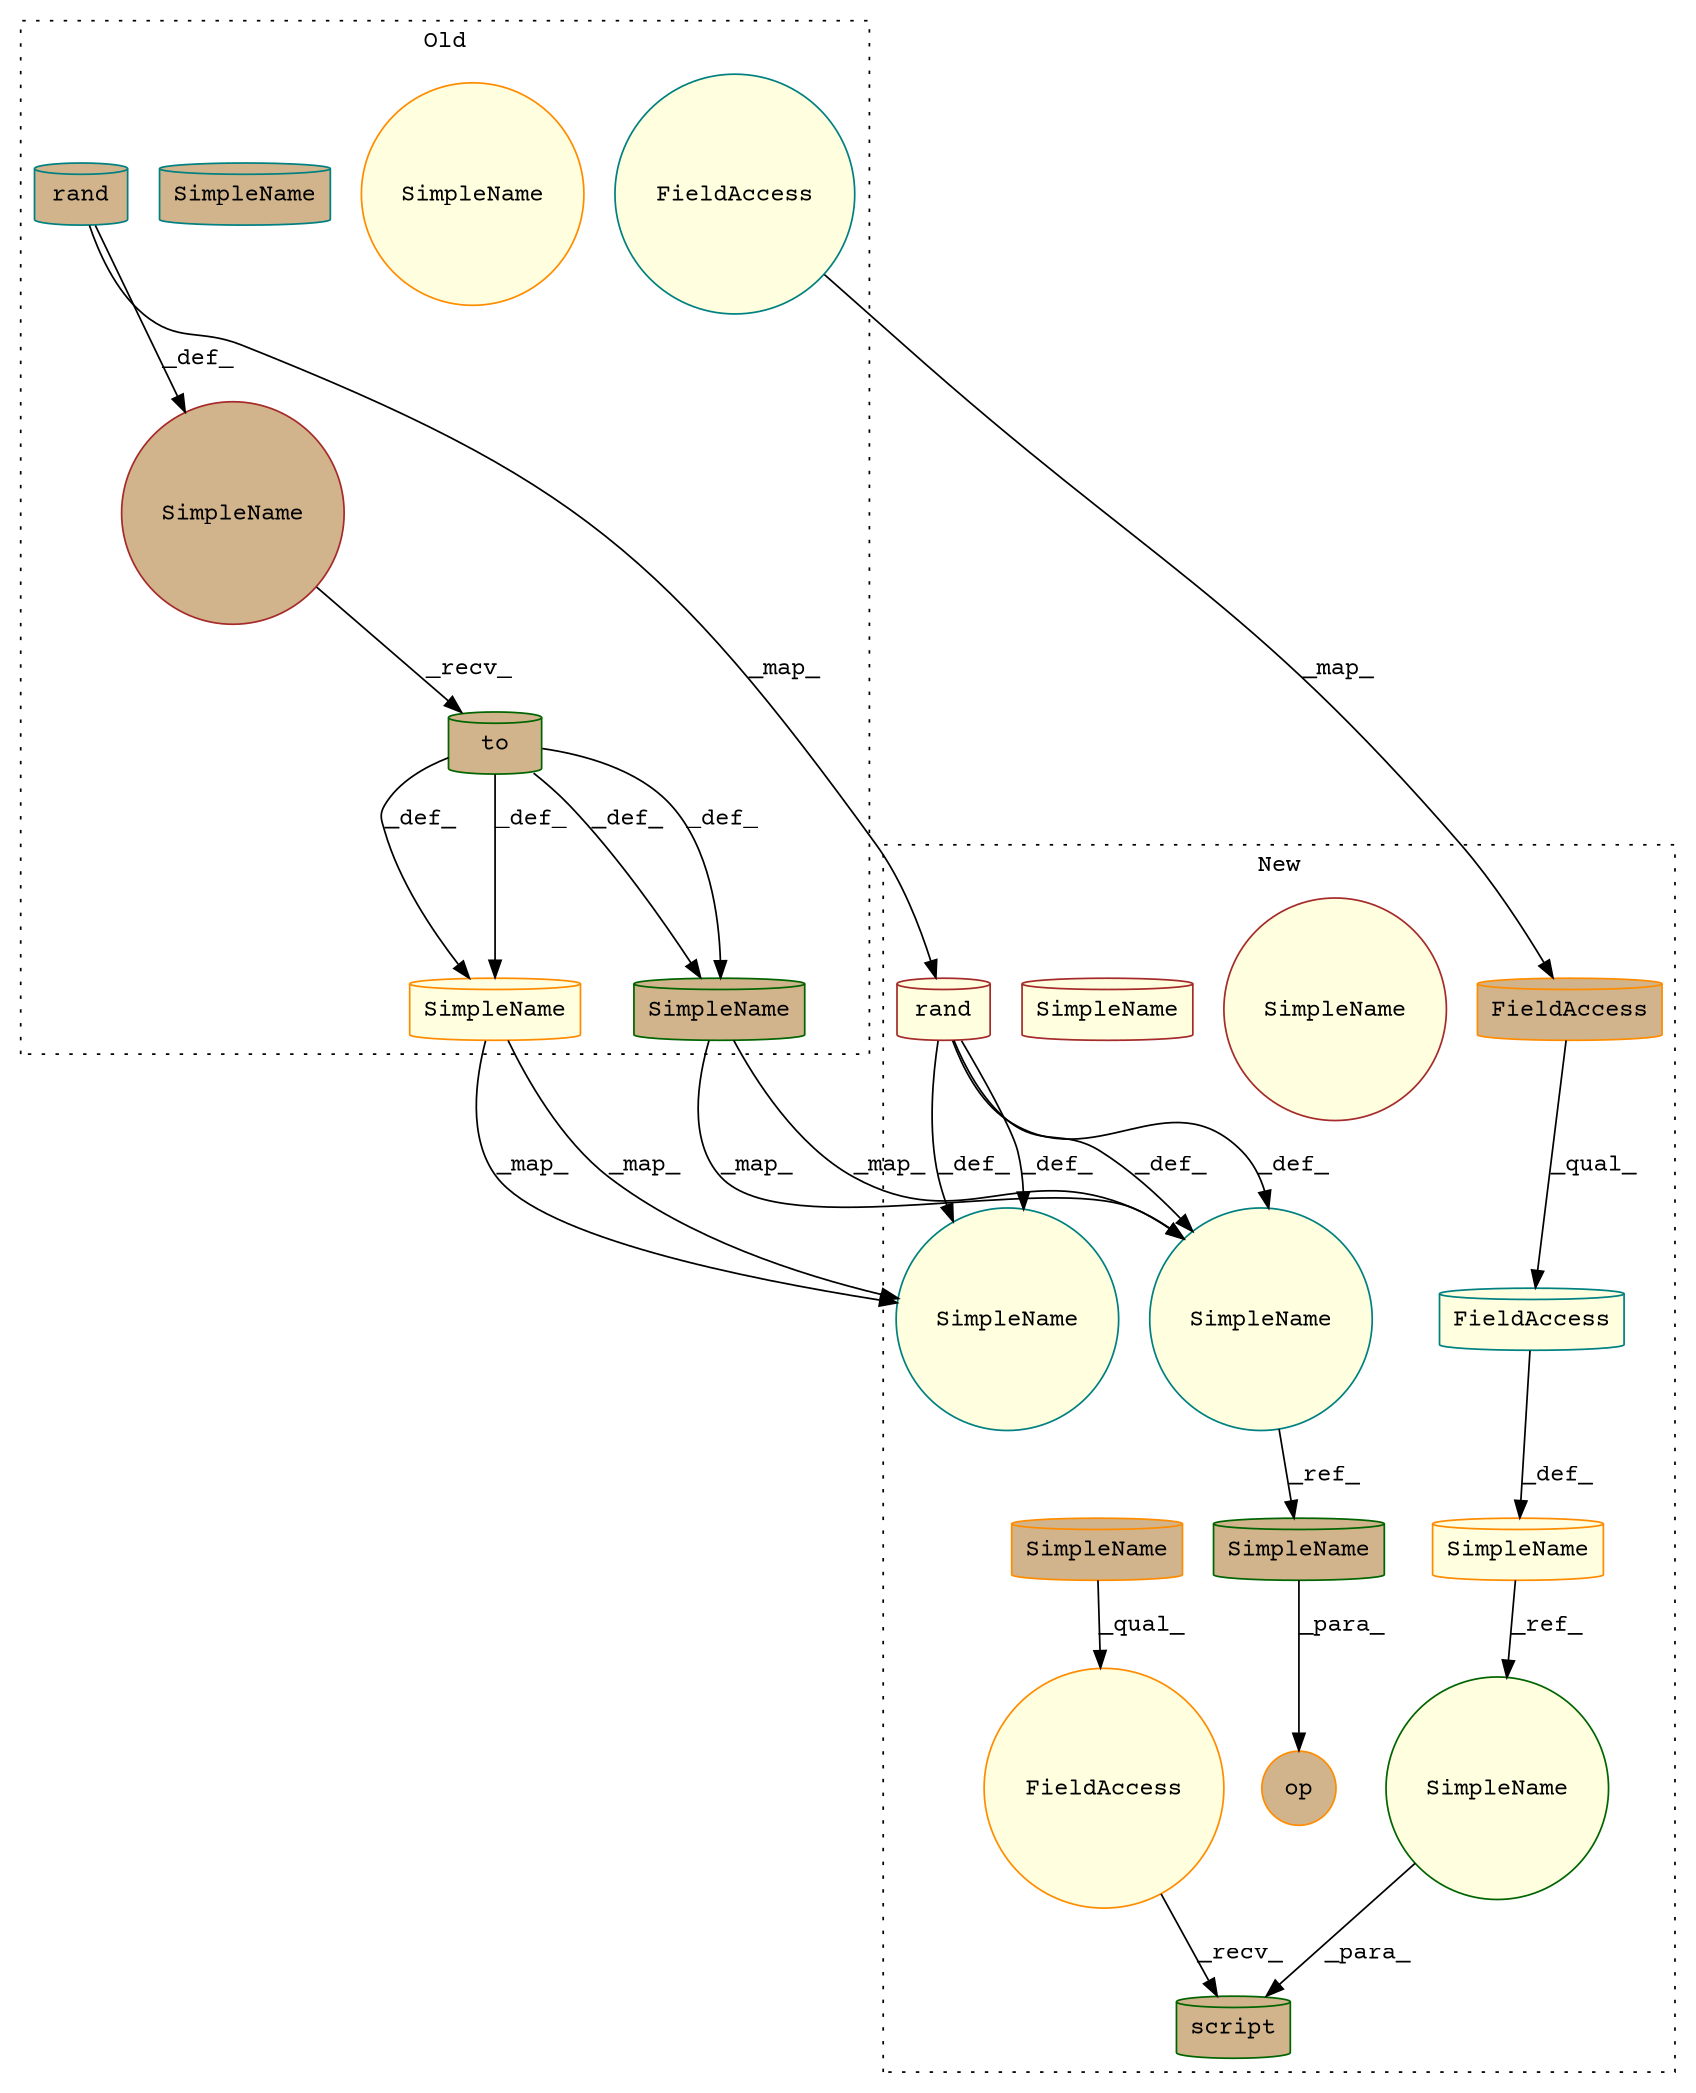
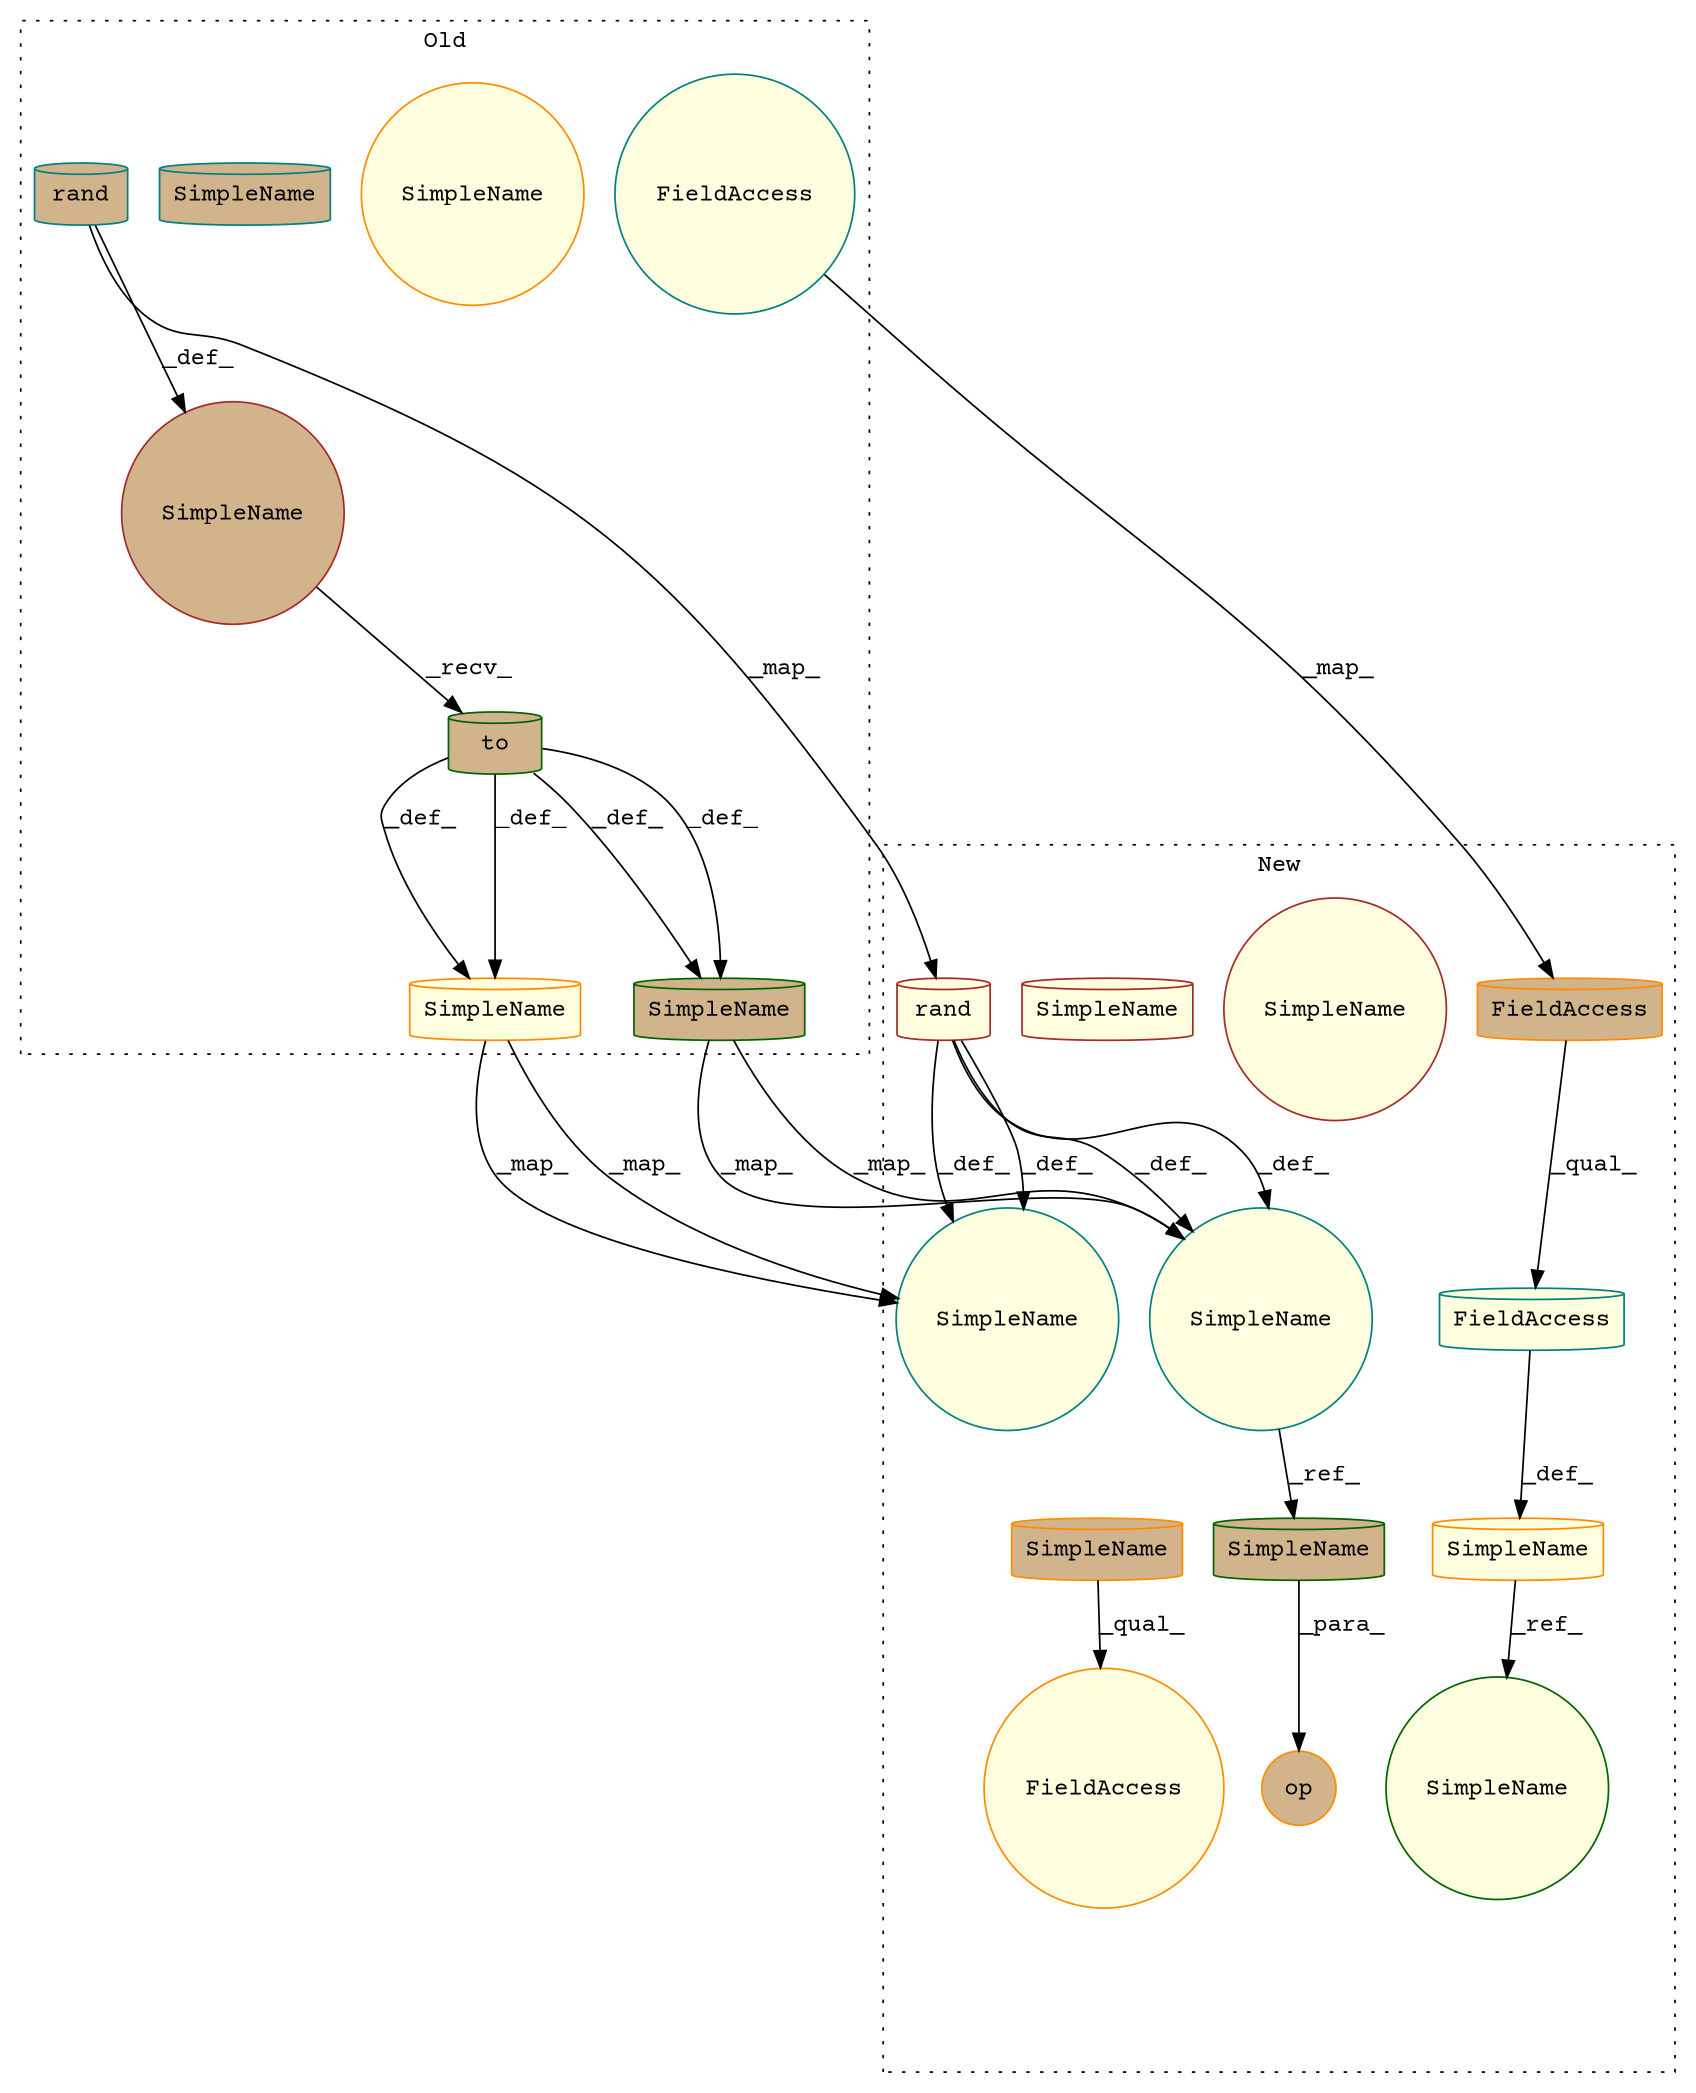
node "script": removed
